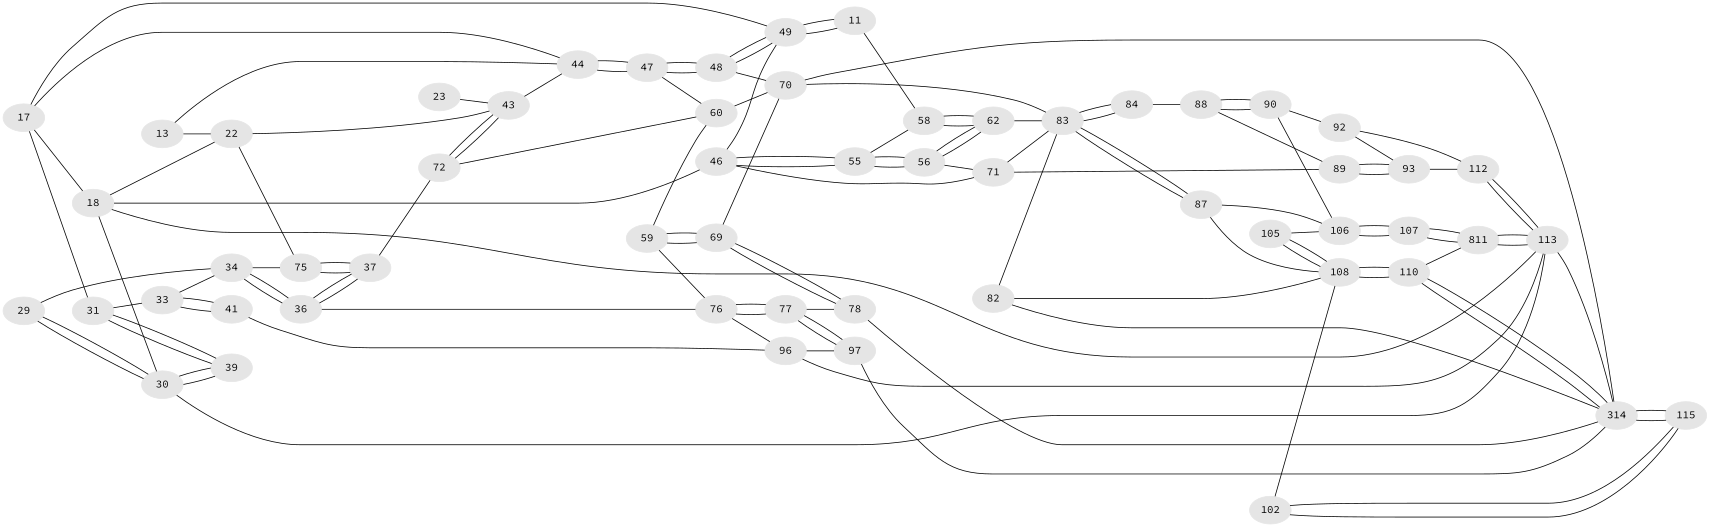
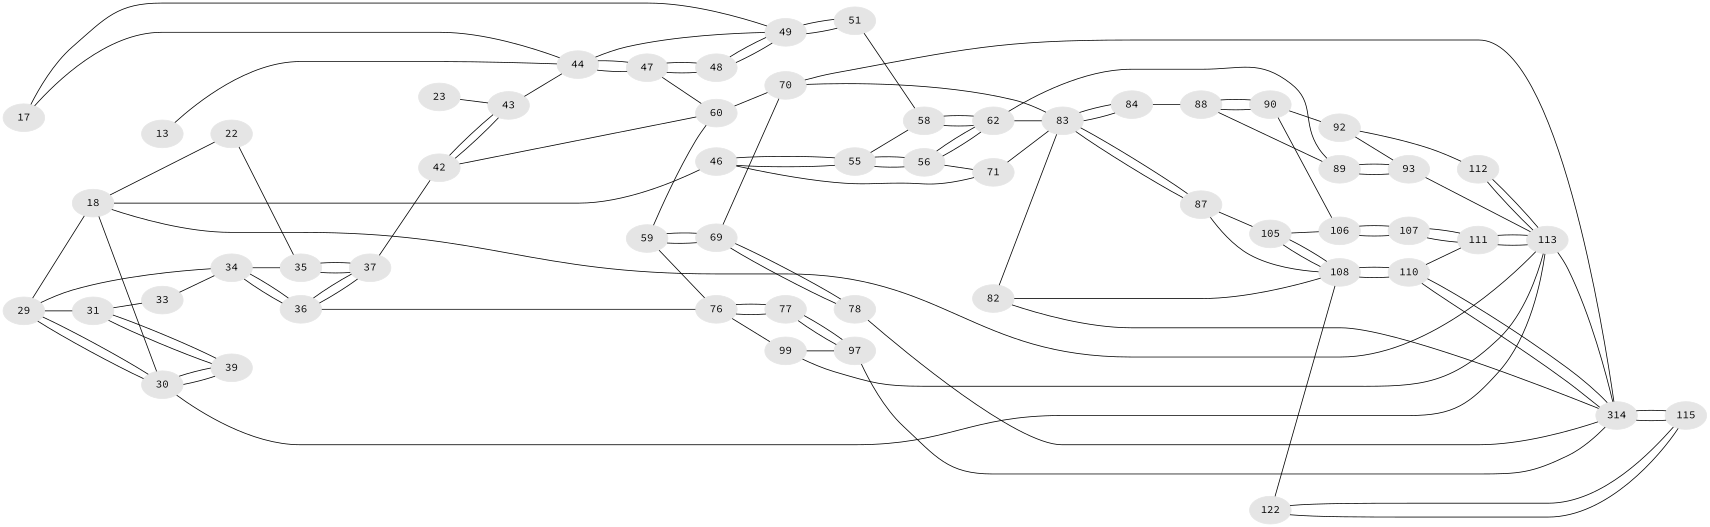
node "11": label "11" -> "51"
edge "48" -- "70": removed
edge "49" -- "46": now "49" -- "44"
edge "43" -- "22": removed
edge "13" -- "22": removed
edge "17" -- "18": now "29" -- "18"
node "72": label "72" -> "42"
edge "93" -- "112": now "93" -- "113"
edge "89" -- "71": now "89" -- "62"
edge "87" -- "106": now "87" -- "105"
edge "17" -- "31": now "29" -- "31"
node "811": label "811" -> "111"
node "75": label "75" -> "35"
node "41": removed
edge "77" -- "78": removed
node "96": label "96" -> "99"
node "102": label "102" -> "122"
